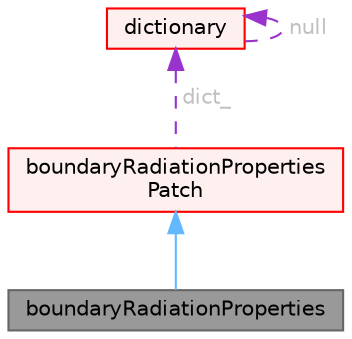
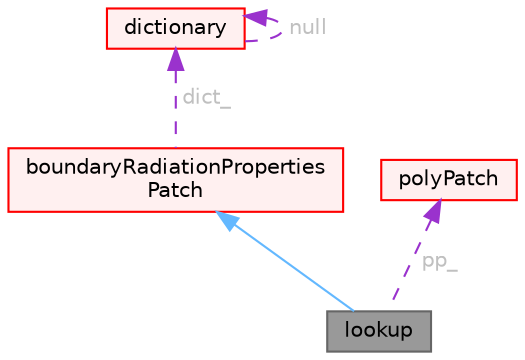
node "polyPatch": added
node "boundaryRadiationProperties": label "boundaryRadiationProperties" -> "lookup"
